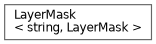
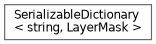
node "LayerMask < string, LayerMask >": label "LayerMask < string, LayerMask >" -> "SerializableDictionary < string, LayerMask >"
